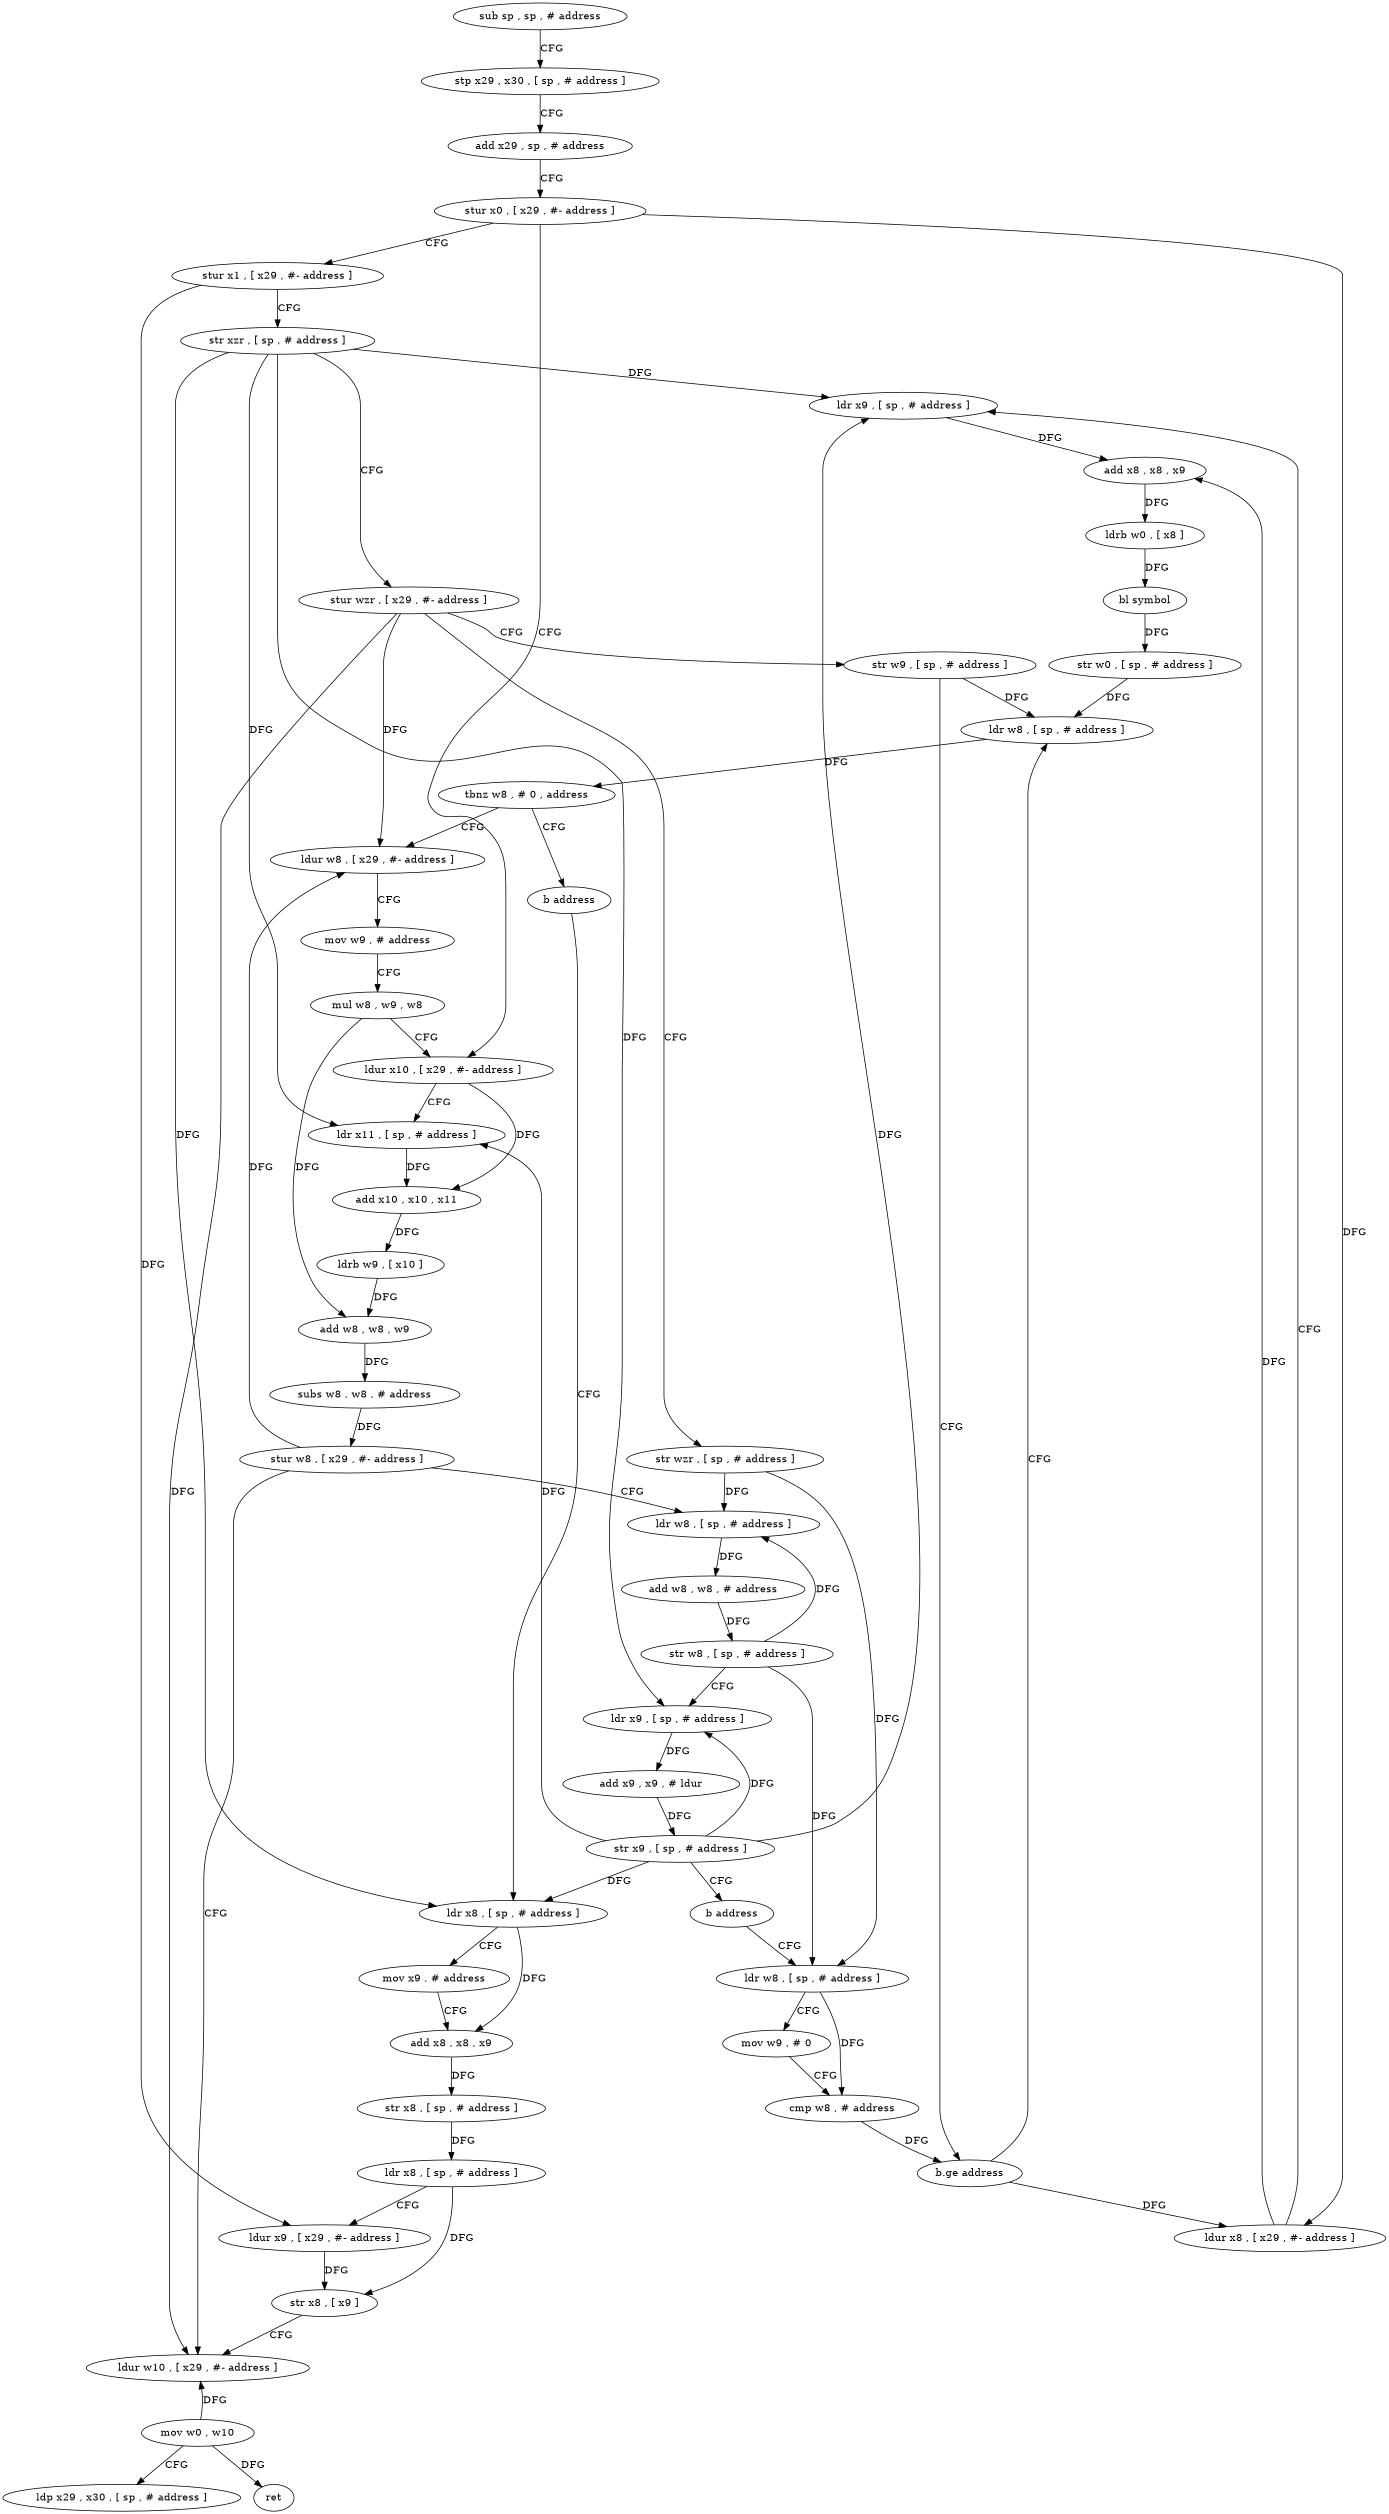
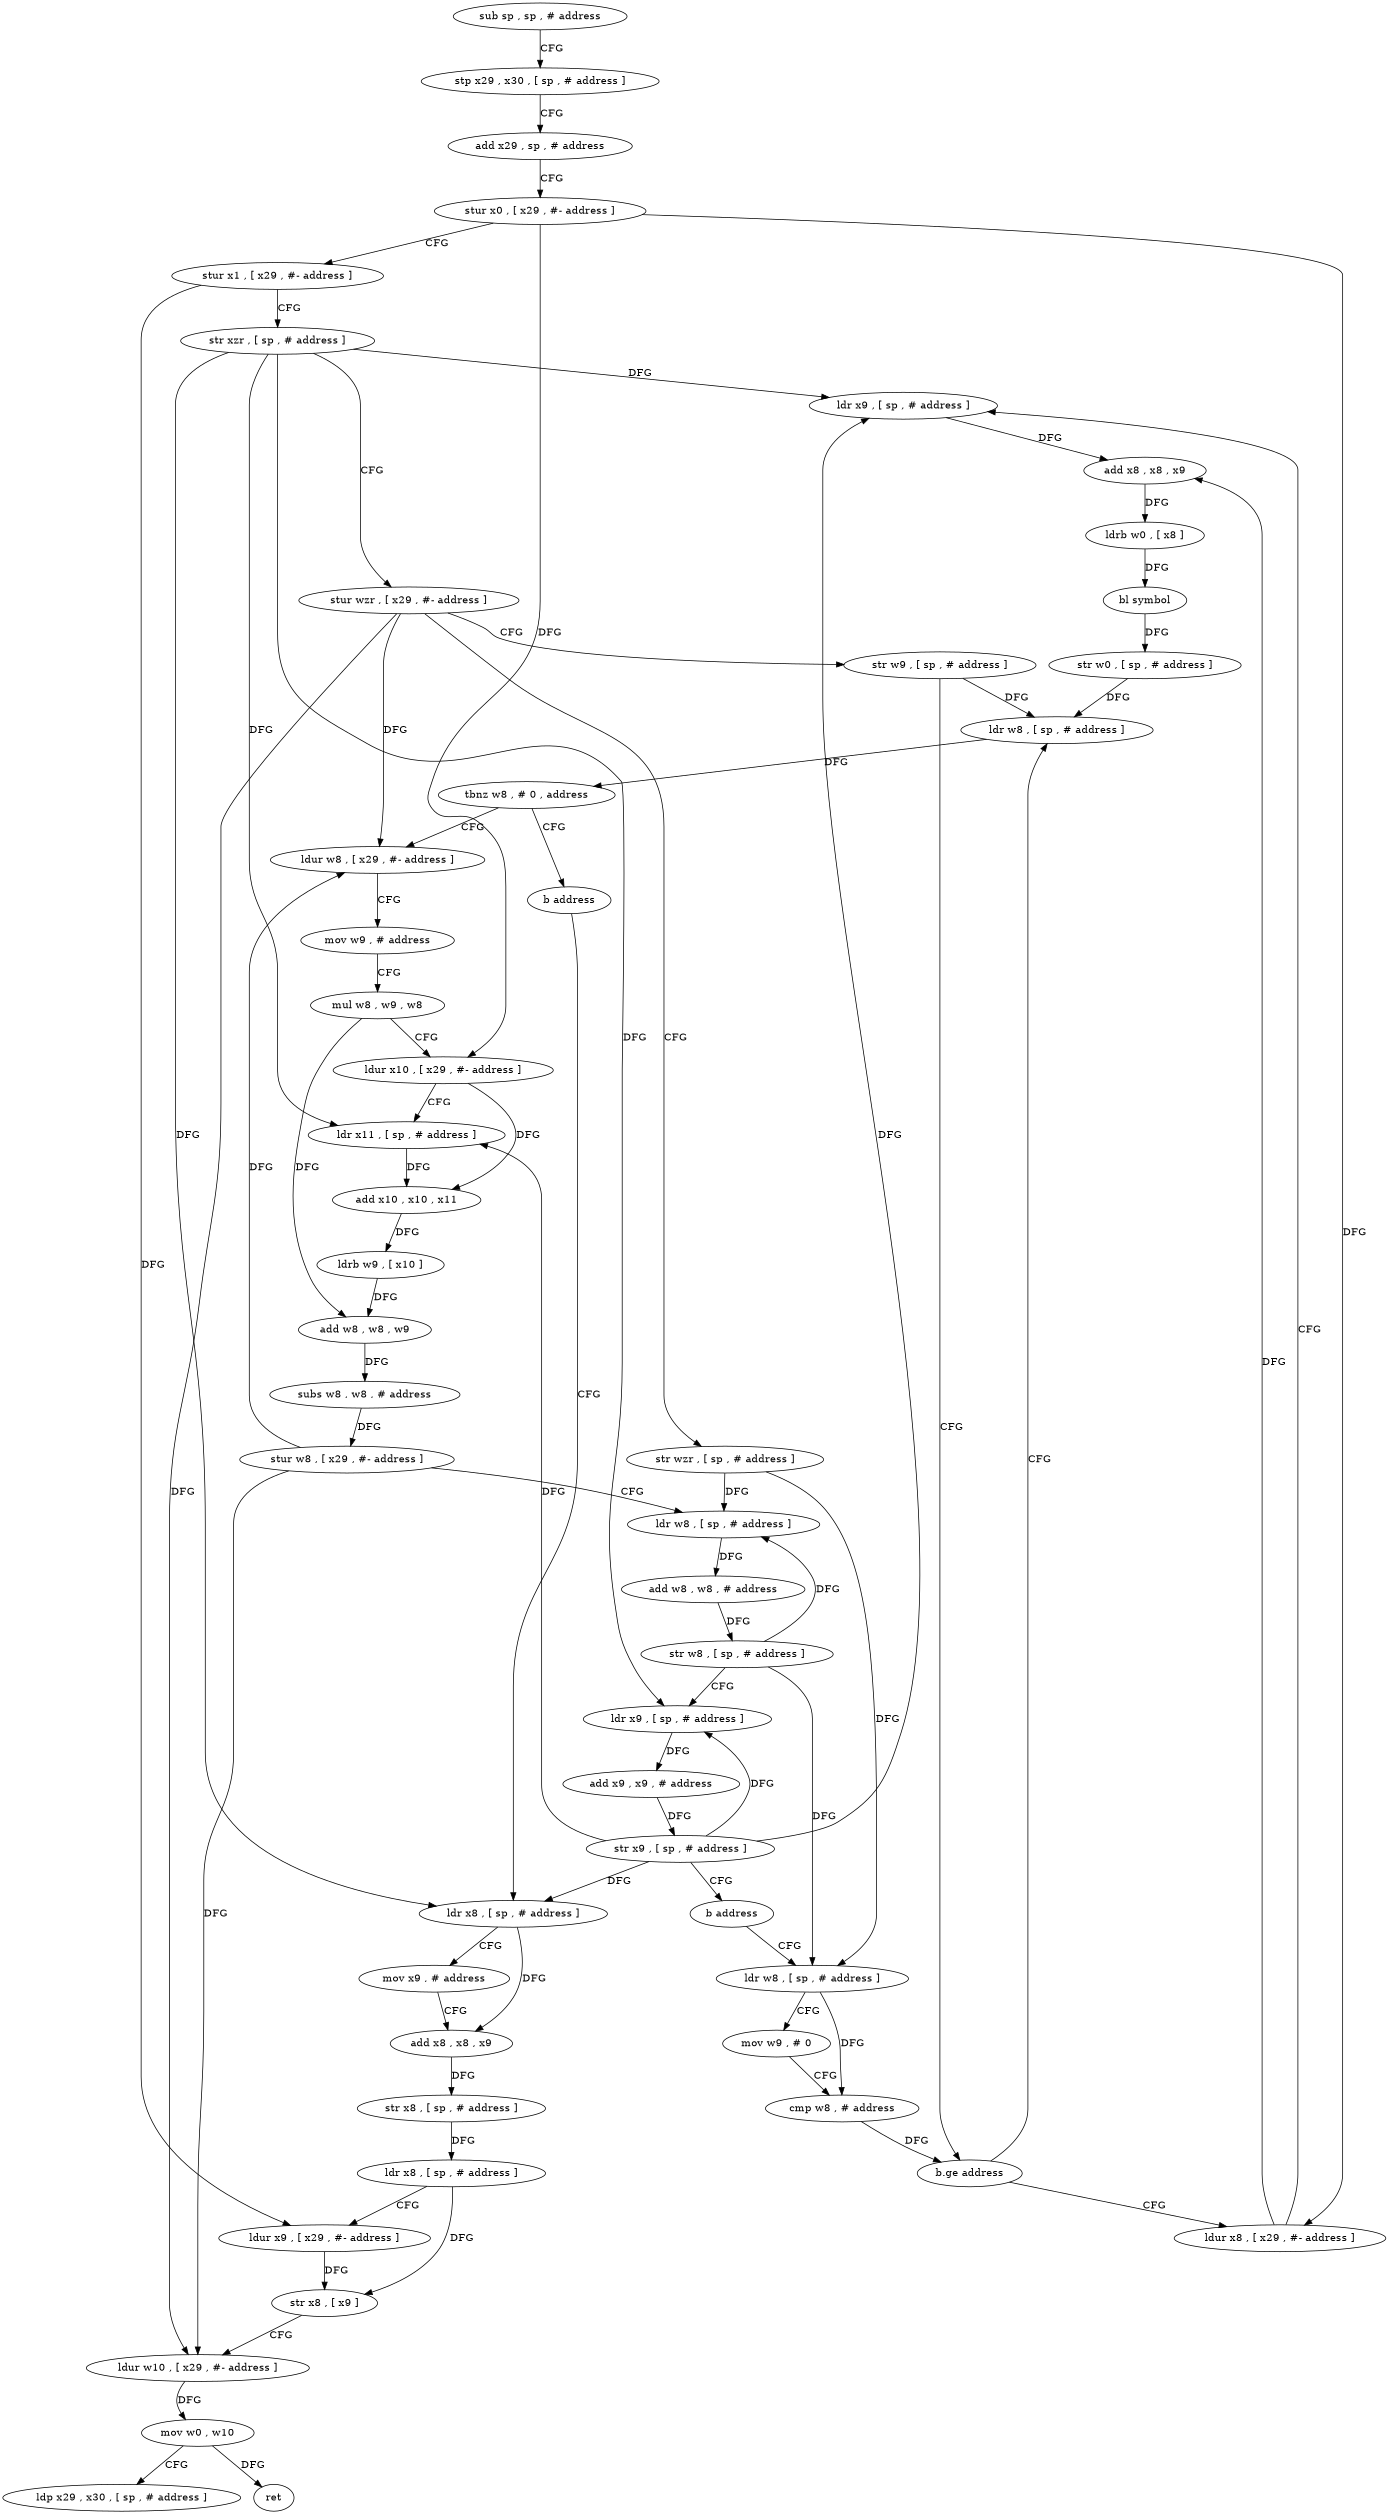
edge "stur x0 , [ x29 , #- address ]" -> "ldur x10 , [ x29 , #- address ]": label "CFG" -> "DFG"
node "add x9 , x9 , # ldur": label "add x9 , x9 , # ldur" -> "add x9 , x9 , # address"
edge "stur w8 , [ x29 , #- address ]" -> "ldur w10 , [ x29 , #- address ]": label "CFG" -> "DFG"
edge "b.ge address" -> "ldur x8 , [ x29 , #- address ]": label "DFG" -> "CFG"
edge "mov w0 , w10" -> "ldur w10 , [ x29 , #- address ]": reversed
